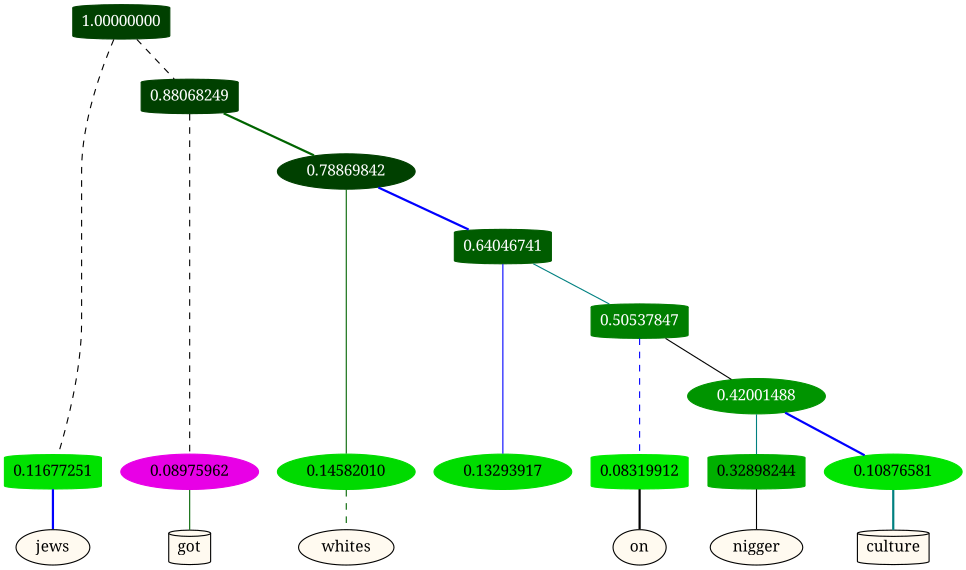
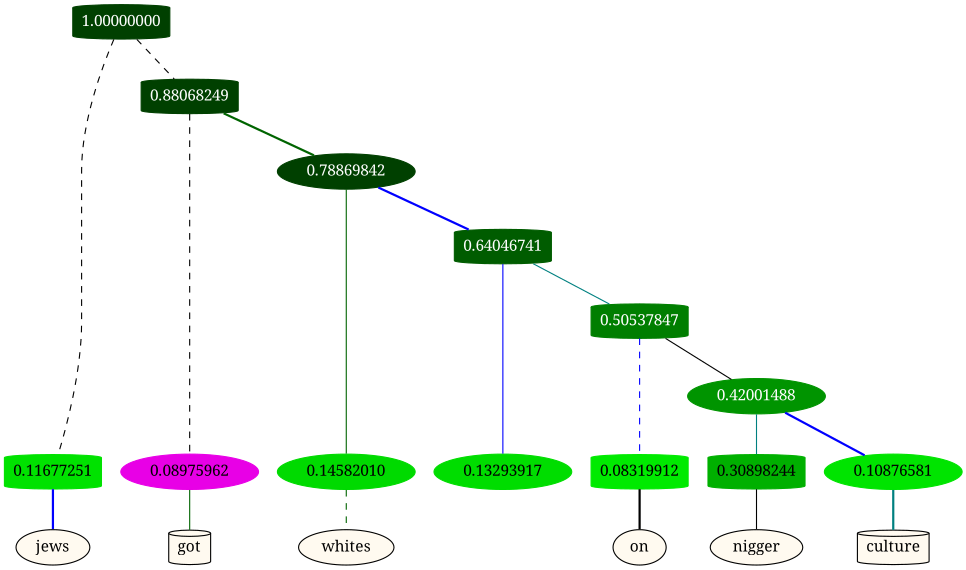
node "0.32898244": label "0.32898244" -> "0.30898244"
